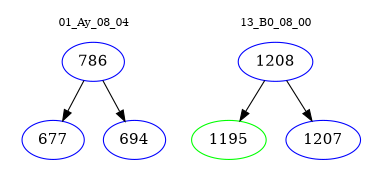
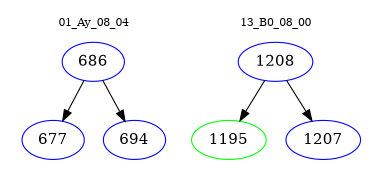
node "786": label "786" -> "686"
